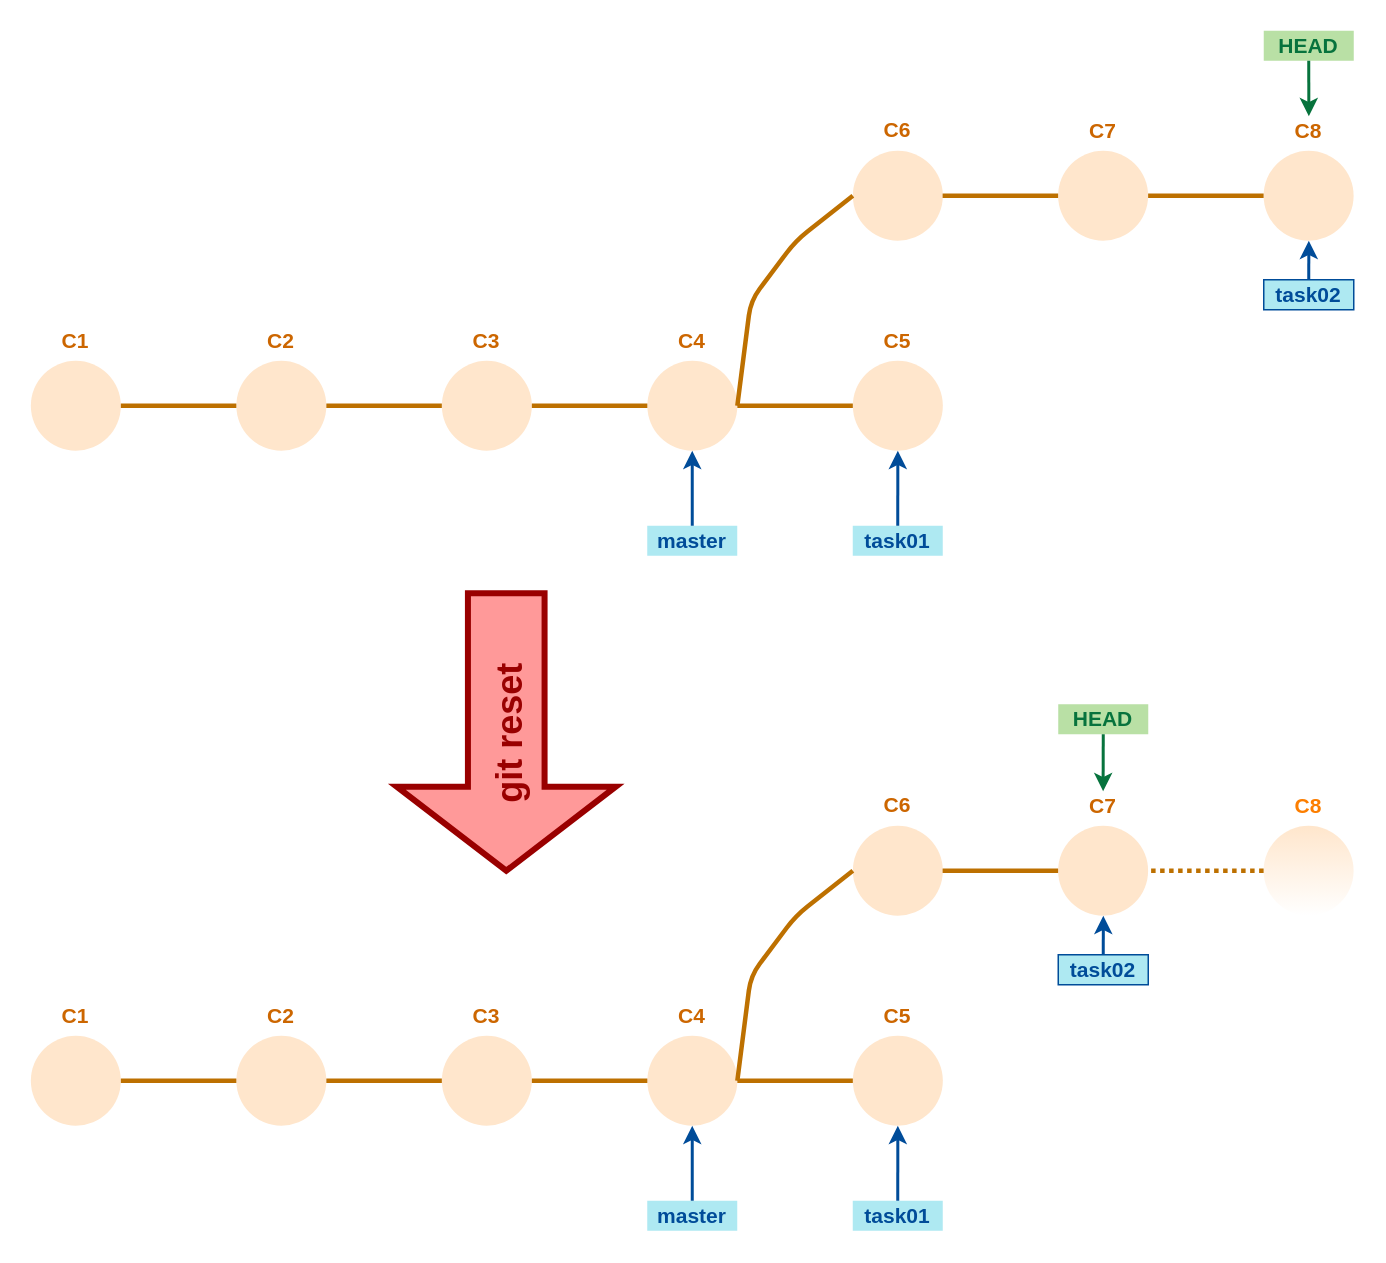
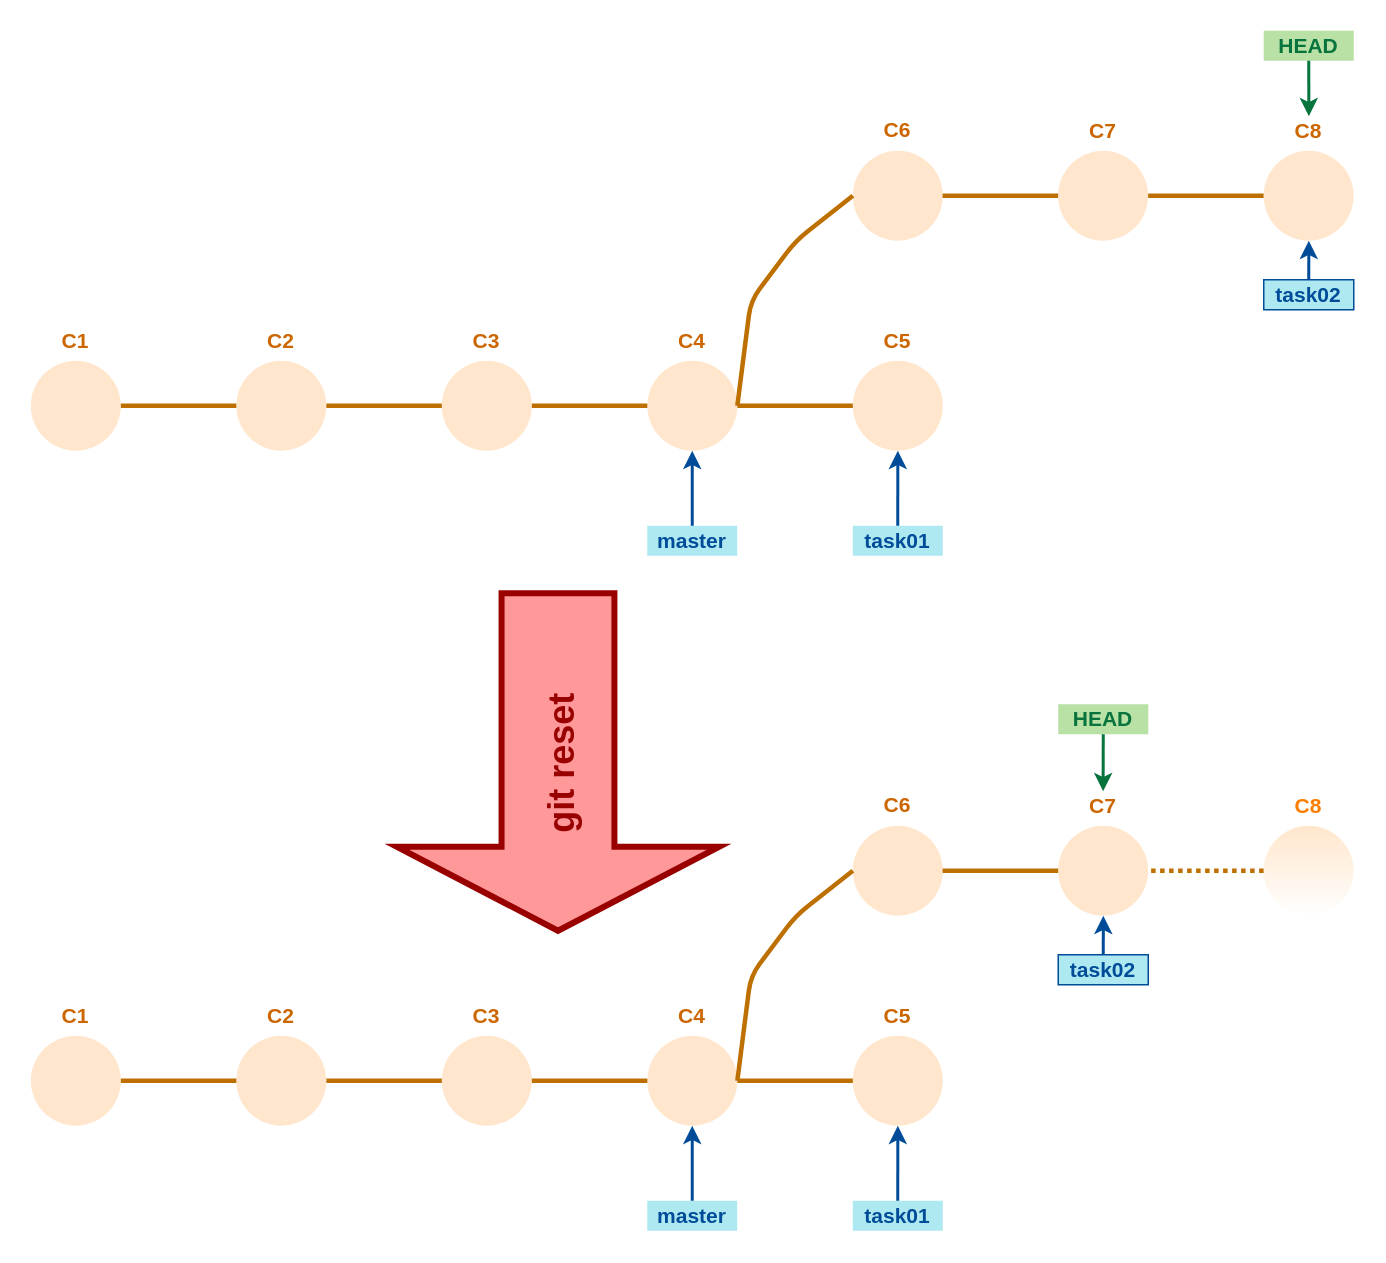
node "git reset": size 219x278 -> 323x338
